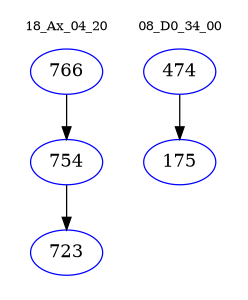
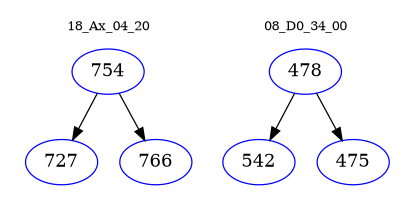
node "474": label "474" -> "478"
edge "766" -> "754": reversed
node "175": label "175" -> "475"
node "542": added
node "723": label "723" -> "727"
